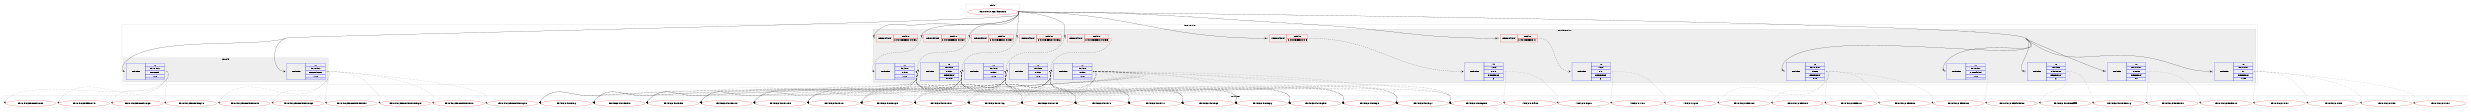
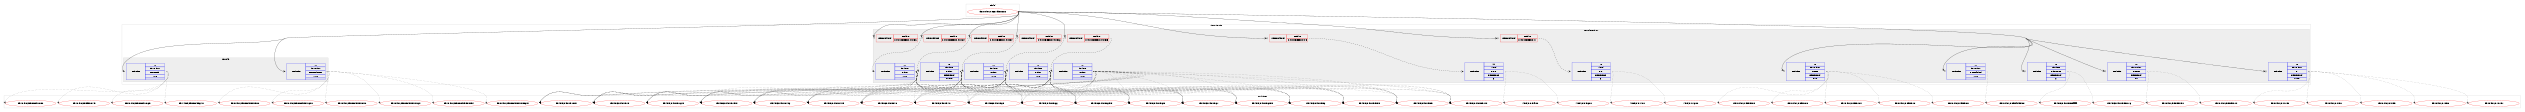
node "dev-python/setuptools-36.7.2": label "dev-python/setuptools-36.7.2" -> "dev-virtual/setuptools-36.7.2"
node "dev-python/py-1.4.30": added
